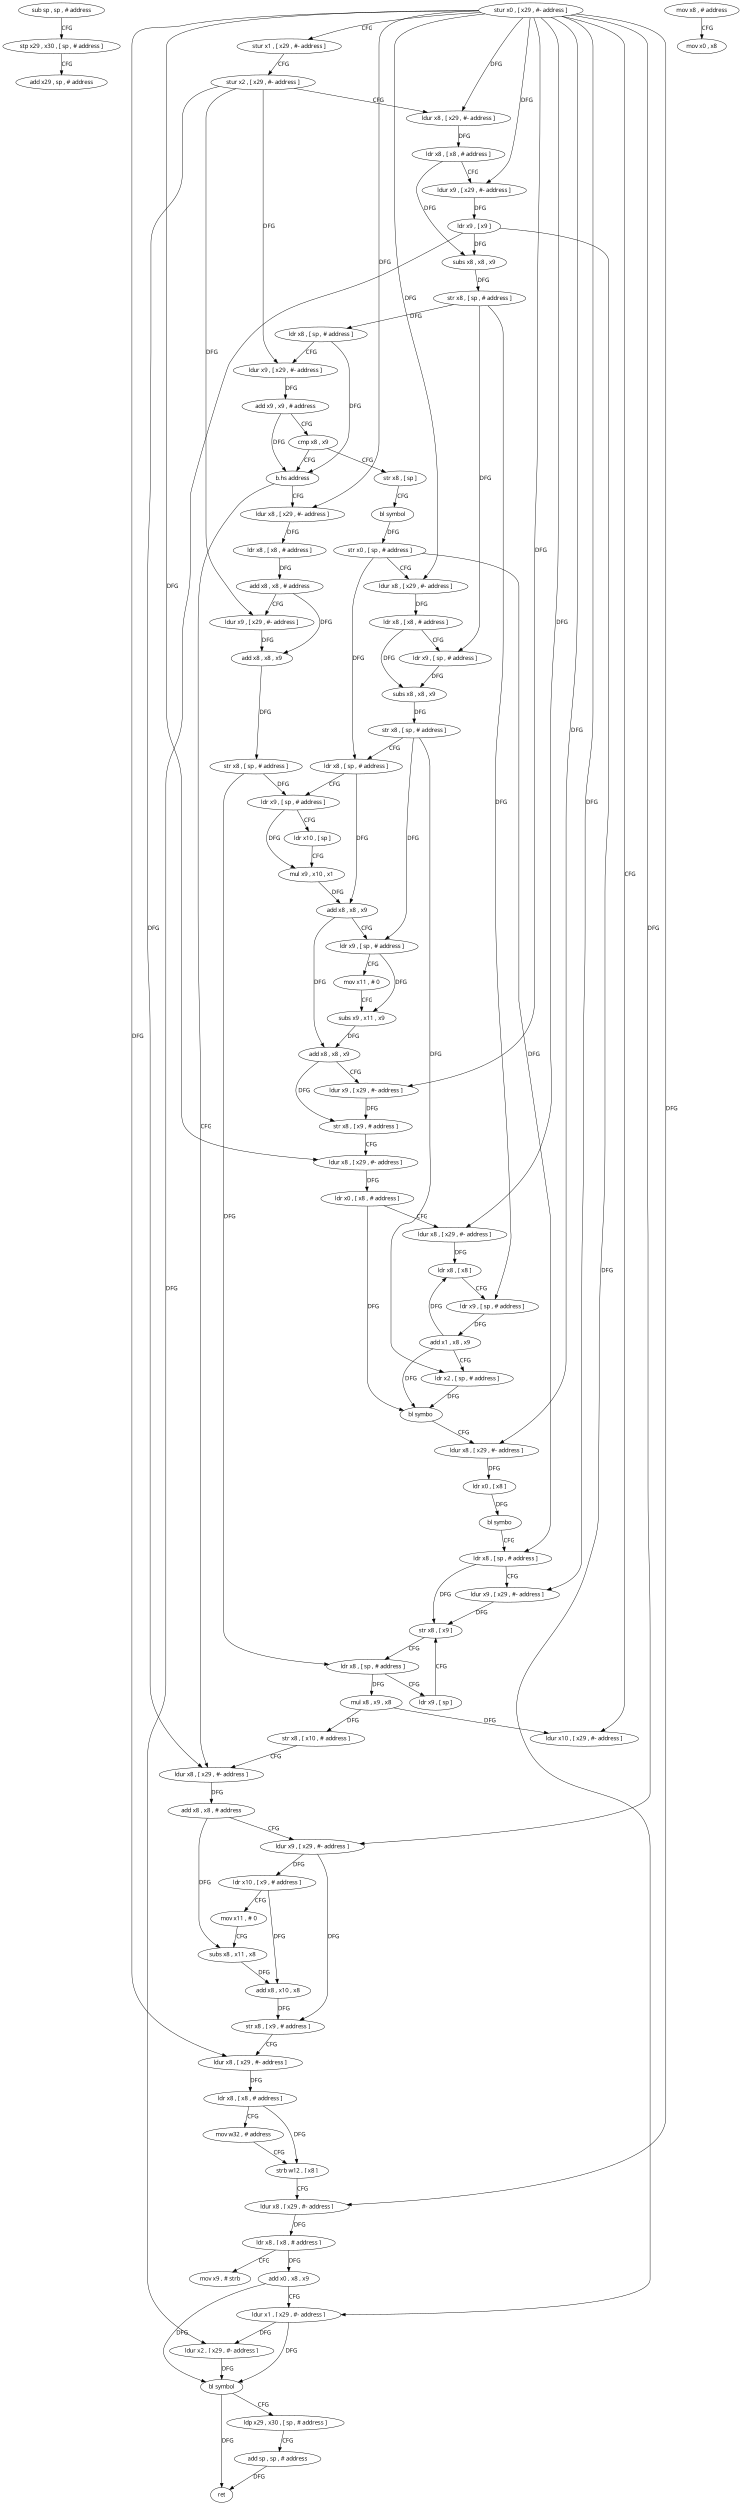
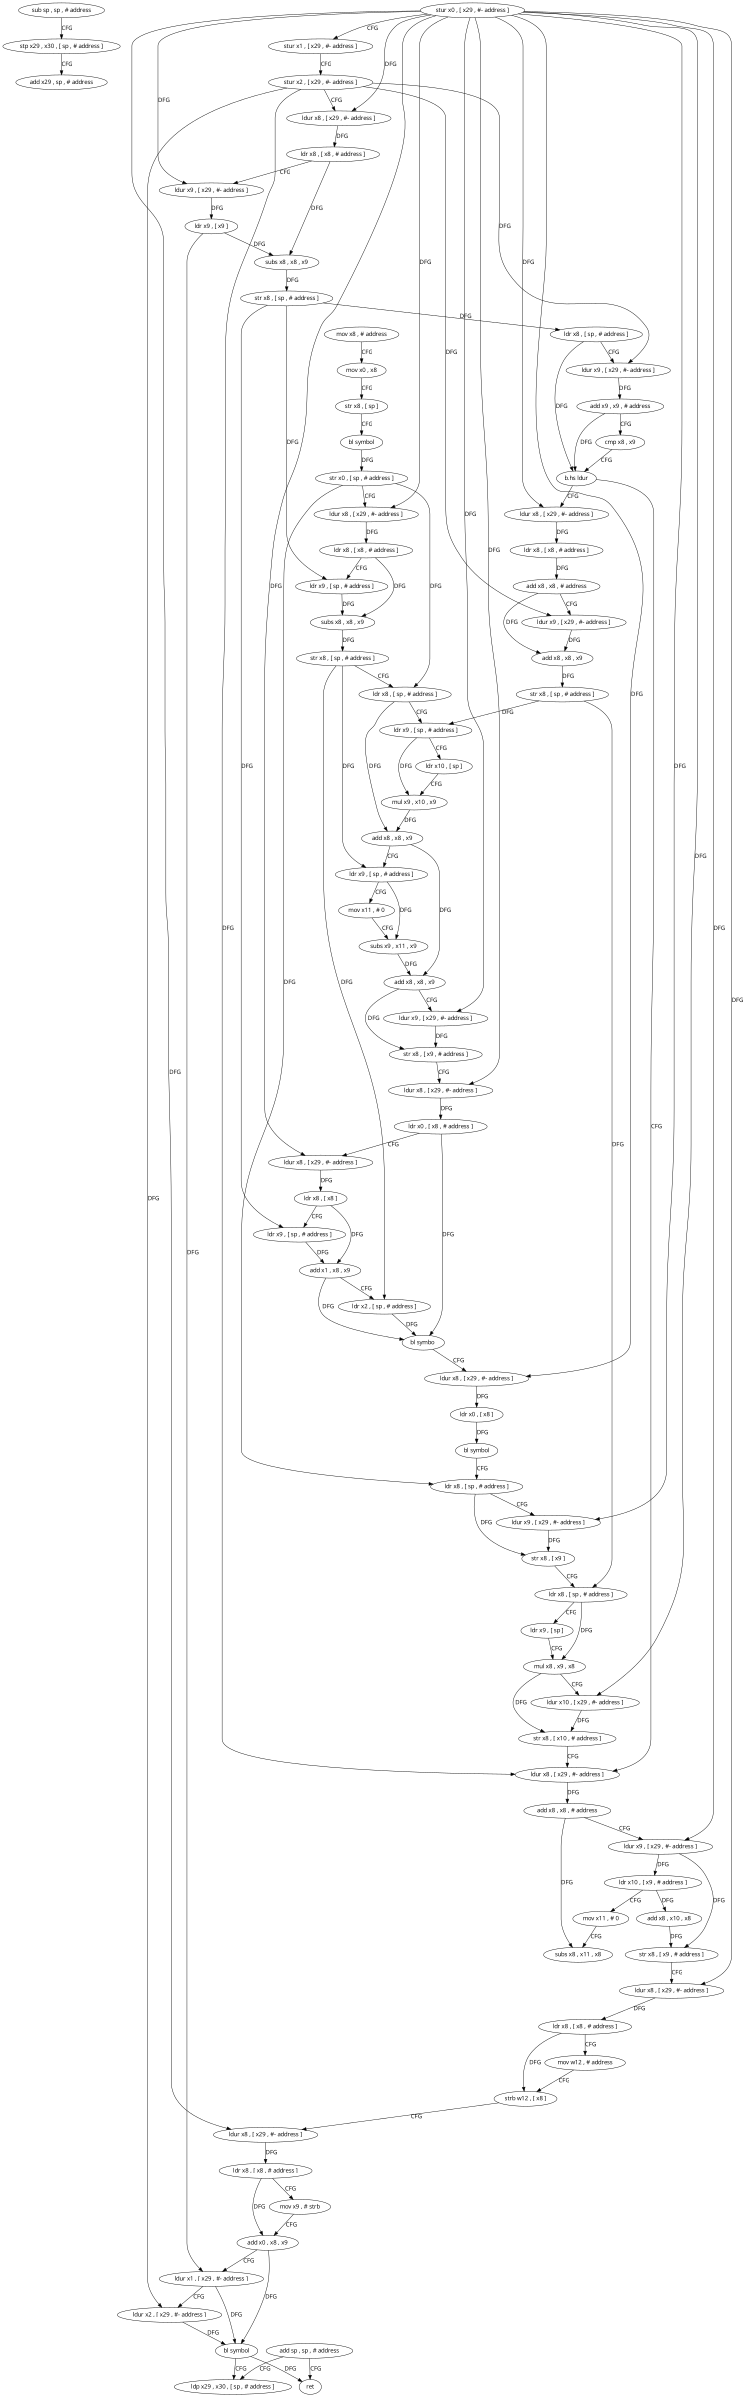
edge "cmp x8 , x9" -> "str x8 , [ sp ]": now "mov x0 , x8" -> "str x8 , [ sp ]"
node "b.hs address": label "b.hs address" -> "b.hs ldur"
node "mul x9 , x10 , x1": label "mul x9 , x10 , x1" -> "mul x9 , x10 , x9"
edge "stur x0 , [ x29 , #- address ]" -> "ldur x10 , [ x29 , #- address ]": label "CFG" -> "DFG"
edge "ldr x9 , [ x9 ]" -> "ldur x2 , [ x29 , #- address ]": now "stur x2 , [ x29 , #- address ]" -> "ldur x2 , [ x29 , #- address ]"
edge "add x1 , x8 , x9" -> "ldr x8 , [ x8 ]": reversed
edge "ldr x9 , [ sp ]" -> "str x8 , [ x9 ]": now "ldr x9 , [ sp ]" -> "mul x8 , x9 , x8"
edge "ldur x10 , [ x29 , #- address ]" -> "str x8 , [ x10 , # address ]": added, label "DFG"
edge "mul x8 , x9 , x8" -> "ldur x10 , [ x29 , #- address ]": label "DFG" -> "CFG"
edge "subs x8 , x11 , x8" -> "add x8 , x10 , x8": removed, label "DFG"
node "mov w32 , # address": label "mov w32 , # address" -> "mov w12 , # address"
edge "mov x9 , # strb" -> "add x0 , x8 , x9": added, label "CFG"
edge "ldur x1 , [ x29 , #- address ]" -> "ldur x2 , [ x29 , #- address ]": label "DFG" -> "CFG"
edge "ldp x29 , x30 , [ sp , # address ]" -> "add sp , sp , # address": reversed
edge "add sp , sp , # address" -> "ret": label "DFG" -> "CFG"
